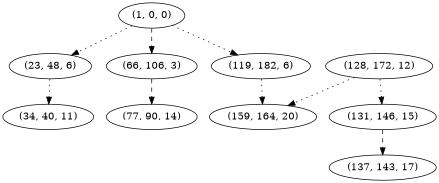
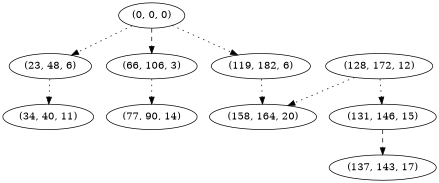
node "(1, 0, 0)": label "(1, 0, 0)" -> "(0, 0, 0)"
edge "(66, 106, 3)" -> "(77, 90, 14)": style dashed -> dotted
node "(159, 164, 20)": label "(159, 164, 20)" -> "(158, 164, 20)"
